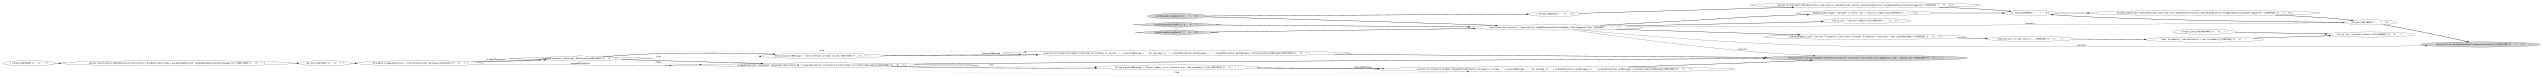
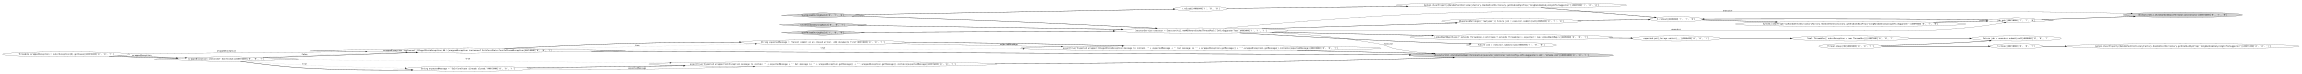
node "testReloadDuringBuild['0', '1', '0']": shape ellipse -> diamond
node "job.get()@@@10@@@['1', '1', '0']": shape ellipse -> diamond
edge "Thread.sleep(100)@@@9@@@['0', '0', '1']" -> "h.close()@@@10@@@['0', '0', '1']": added
node "job.get()@@@12@@@['0', '0', '1']": removed
